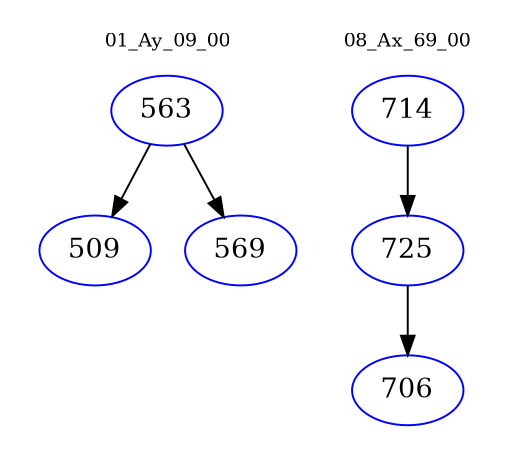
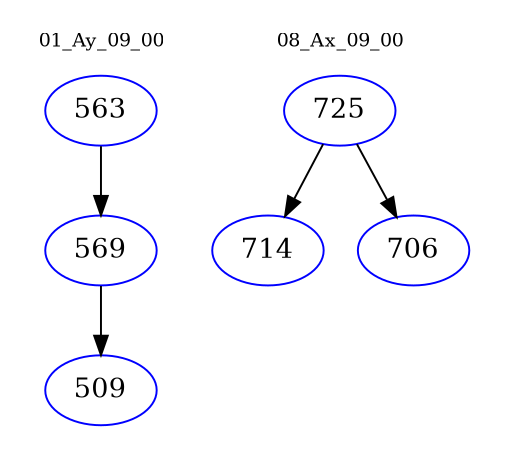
cluster "08_Ax_69_00": label "08_Ax_69_00" -> "08_Ax_09_00"
edge "563" -> "509": now "569" -> "509"
edge "714" -> "725": reversed
